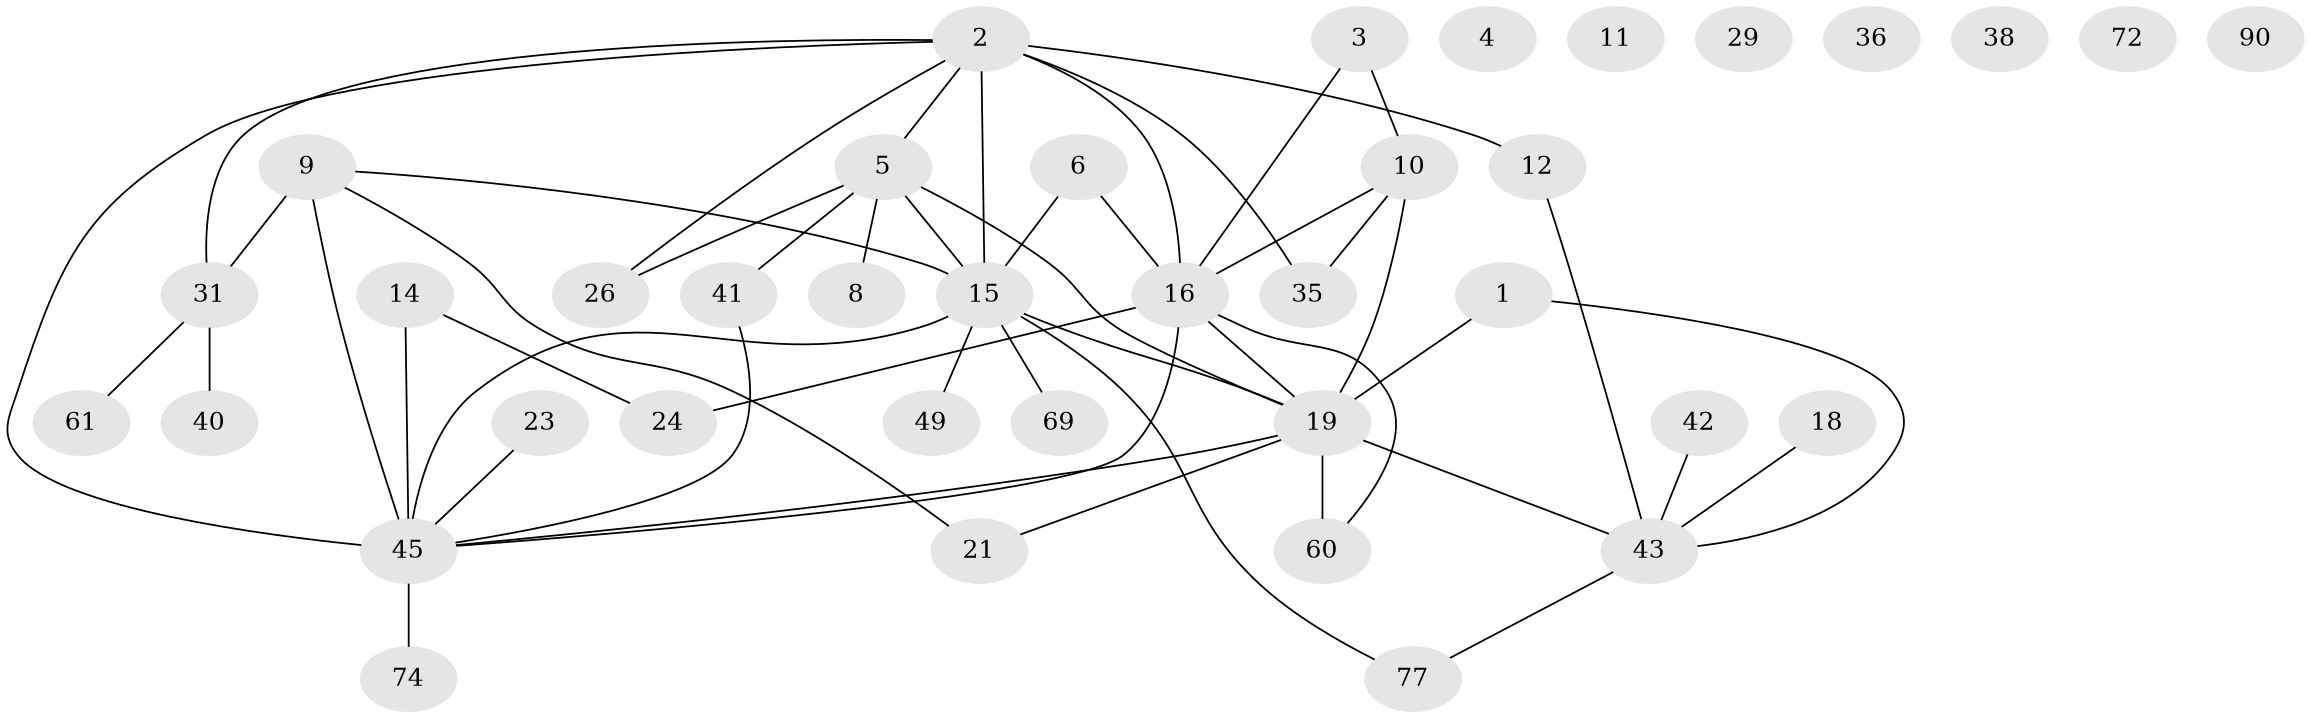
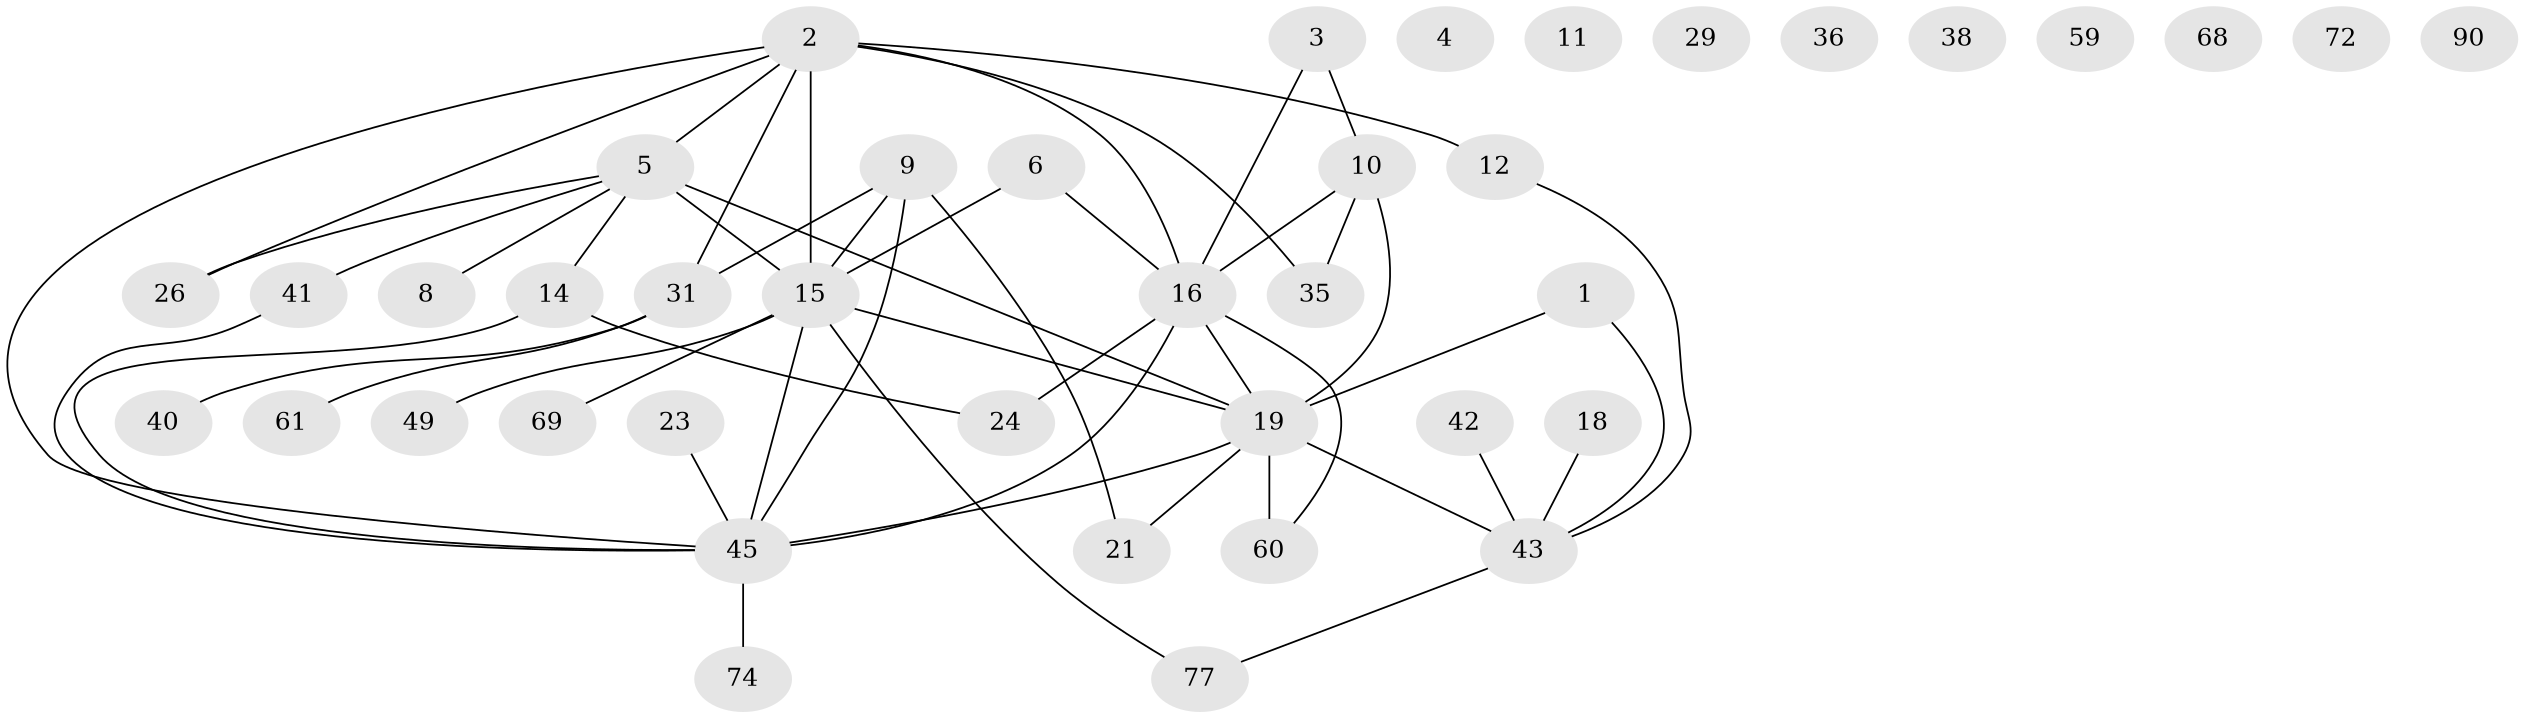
node "59": added
node "68": added
edge "5" -- "14": added
